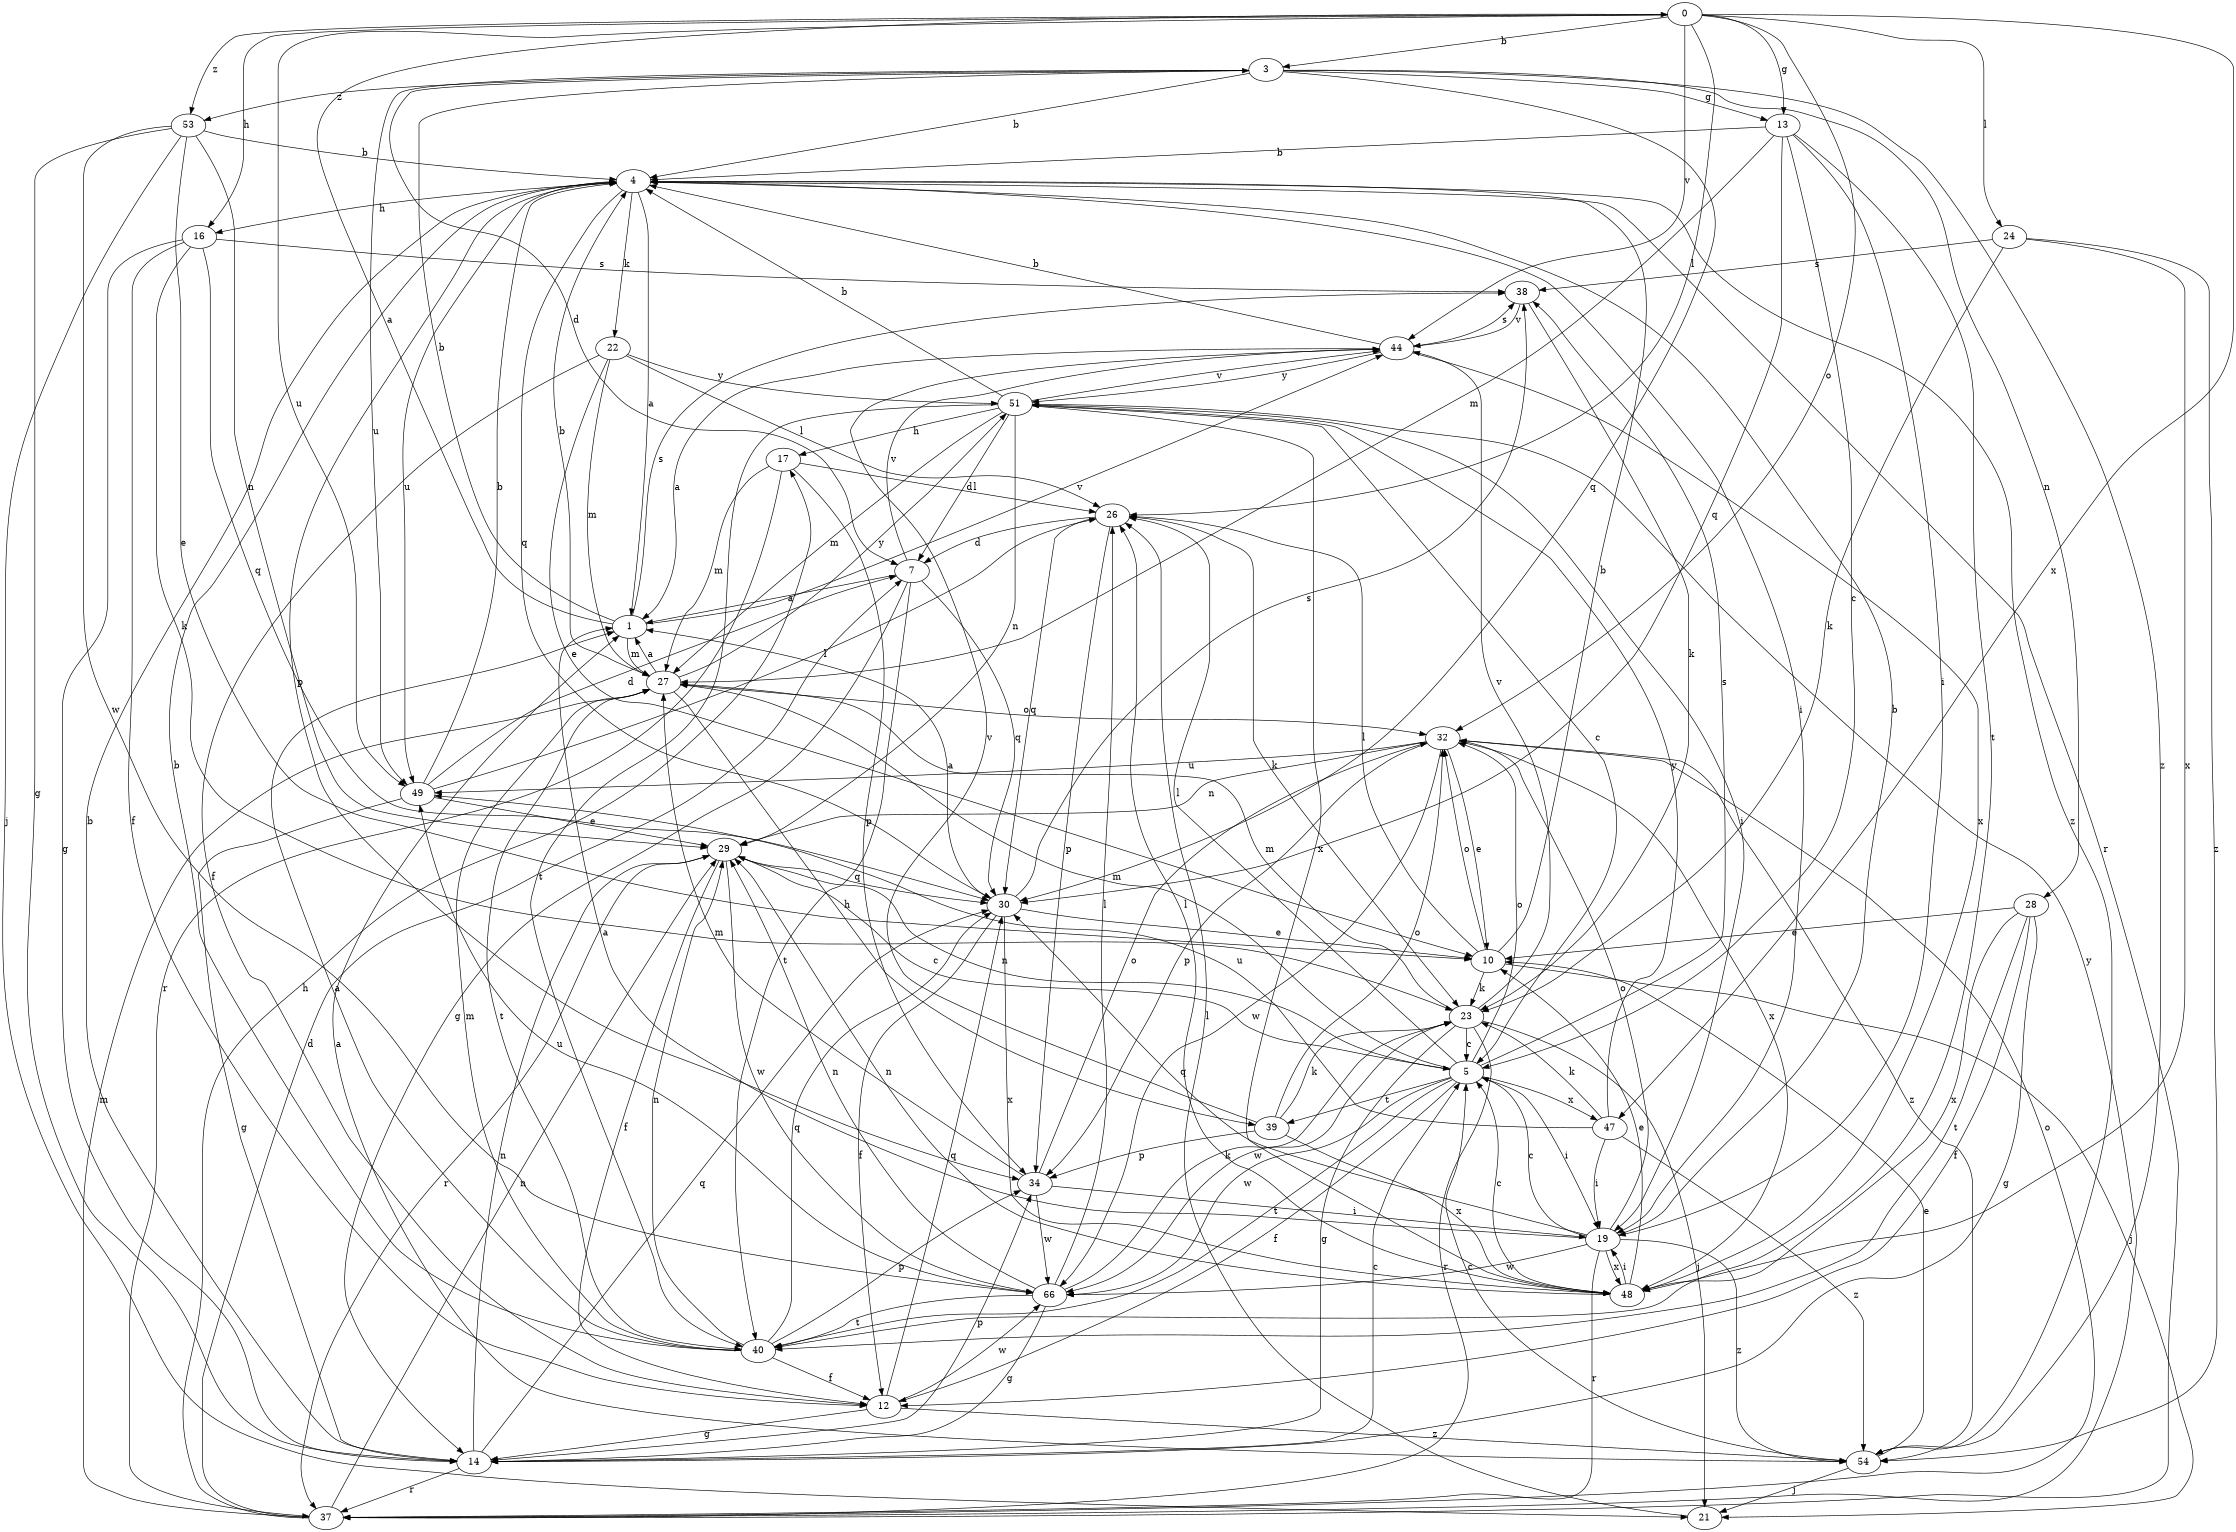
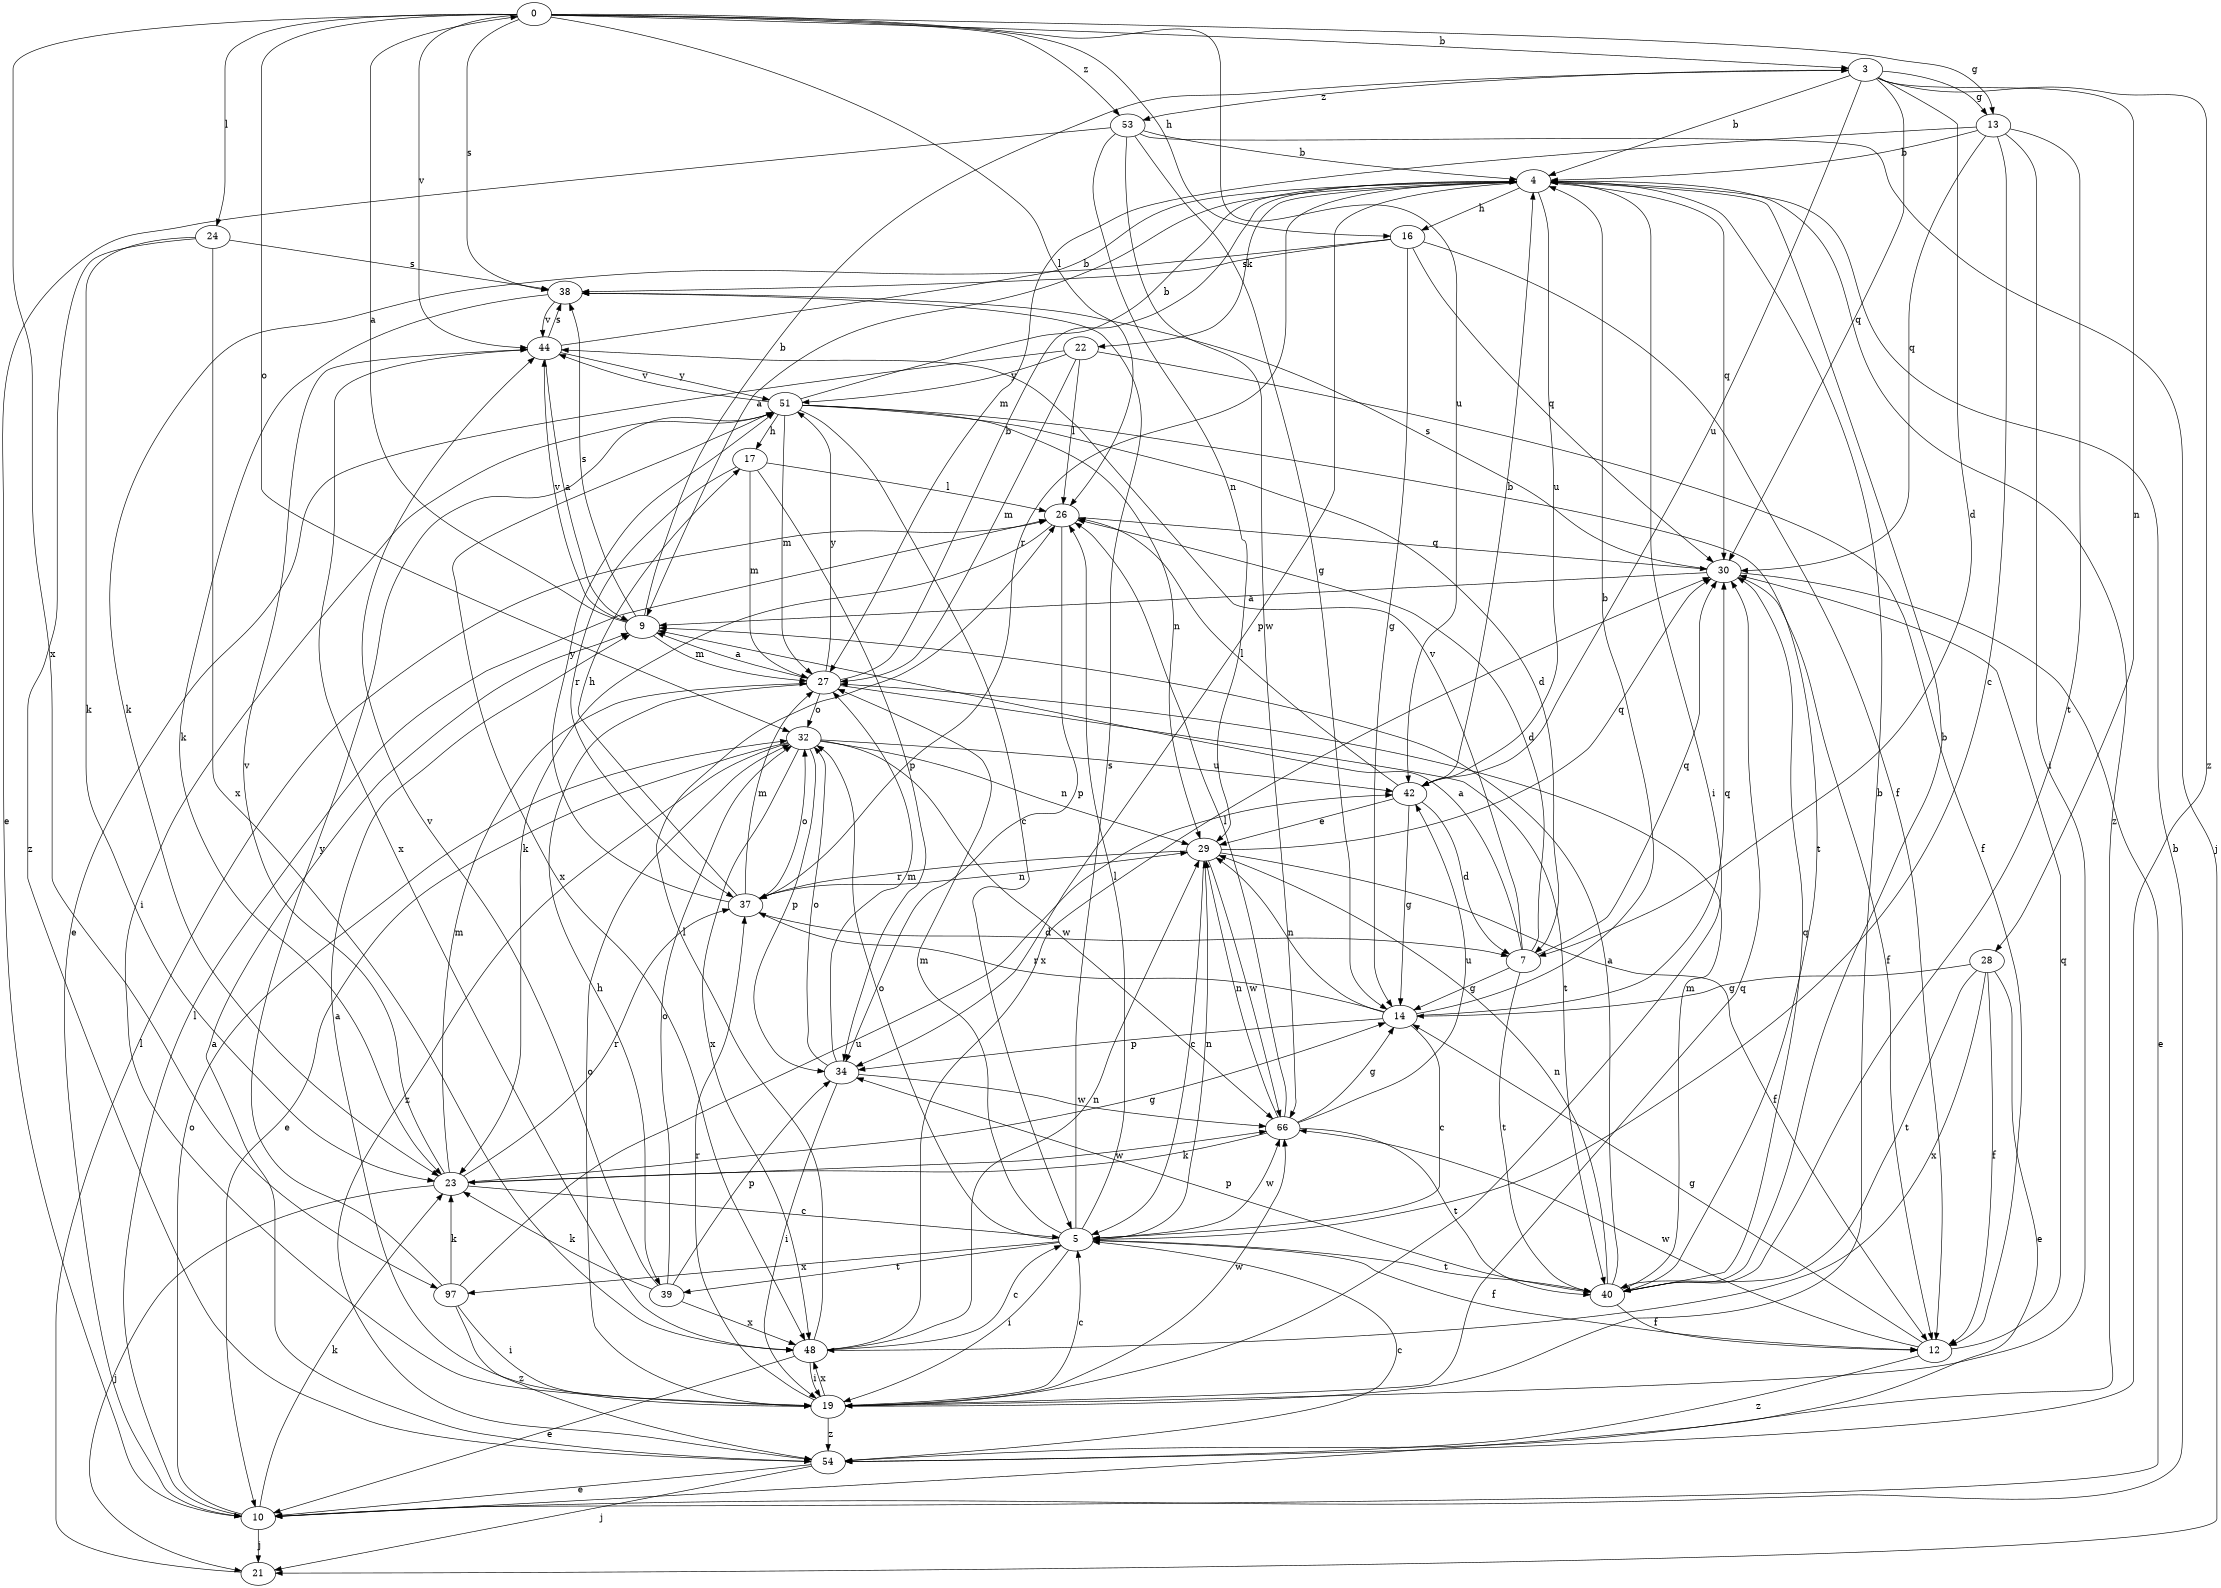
edge "0" -> "38": added, label "s"
edge "26" -> "7": reversed
node "1": label "1" -> "9"
node "49": label "49" -> "42"
node "47": label "47" -> "97"
edge "30" -> "48": reversed
